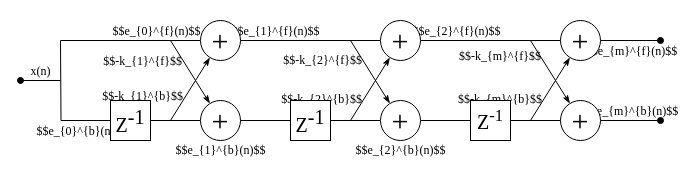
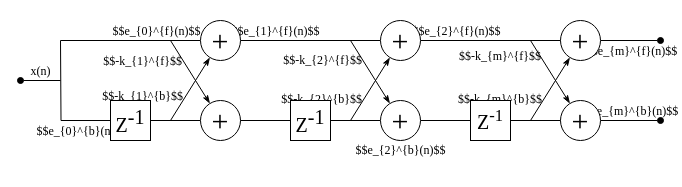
node "$$e_{1}^{b}(n)$$": removed
